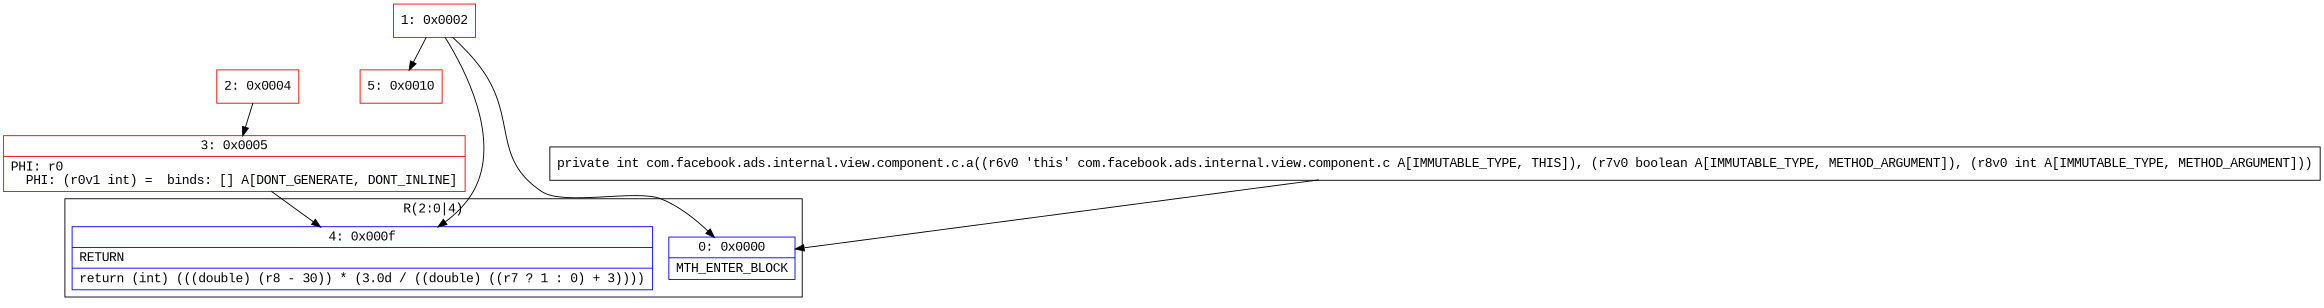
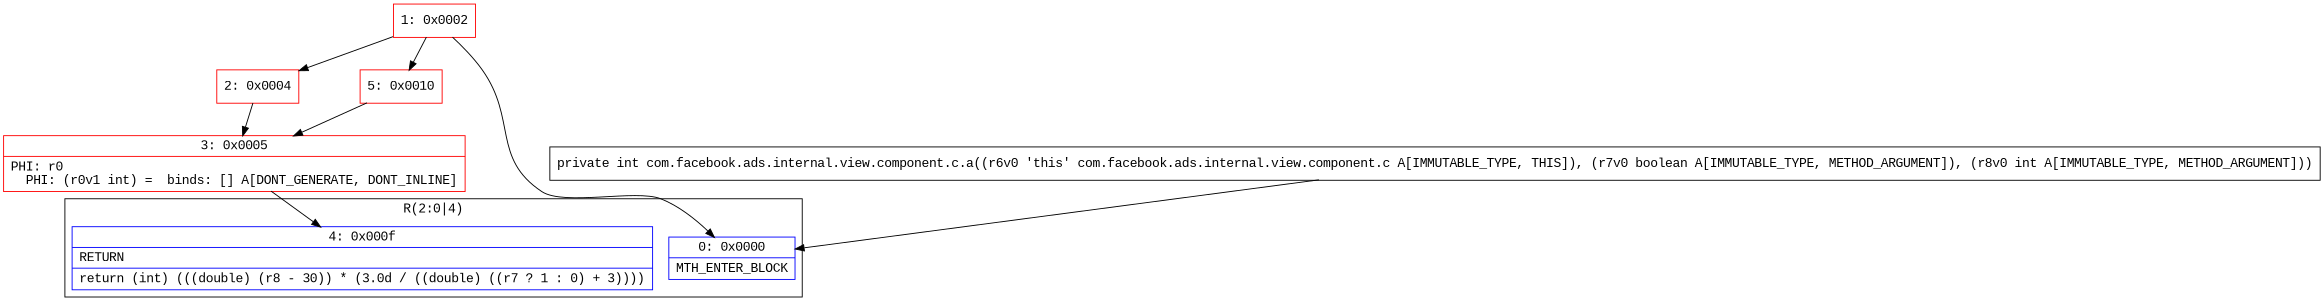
edge "5: 0x0010" -> "3: 0x0005": added
edge "1: 0x0002" -> "4: 0x000f": now "1: 0x0002" -> "2: 0x0004"
